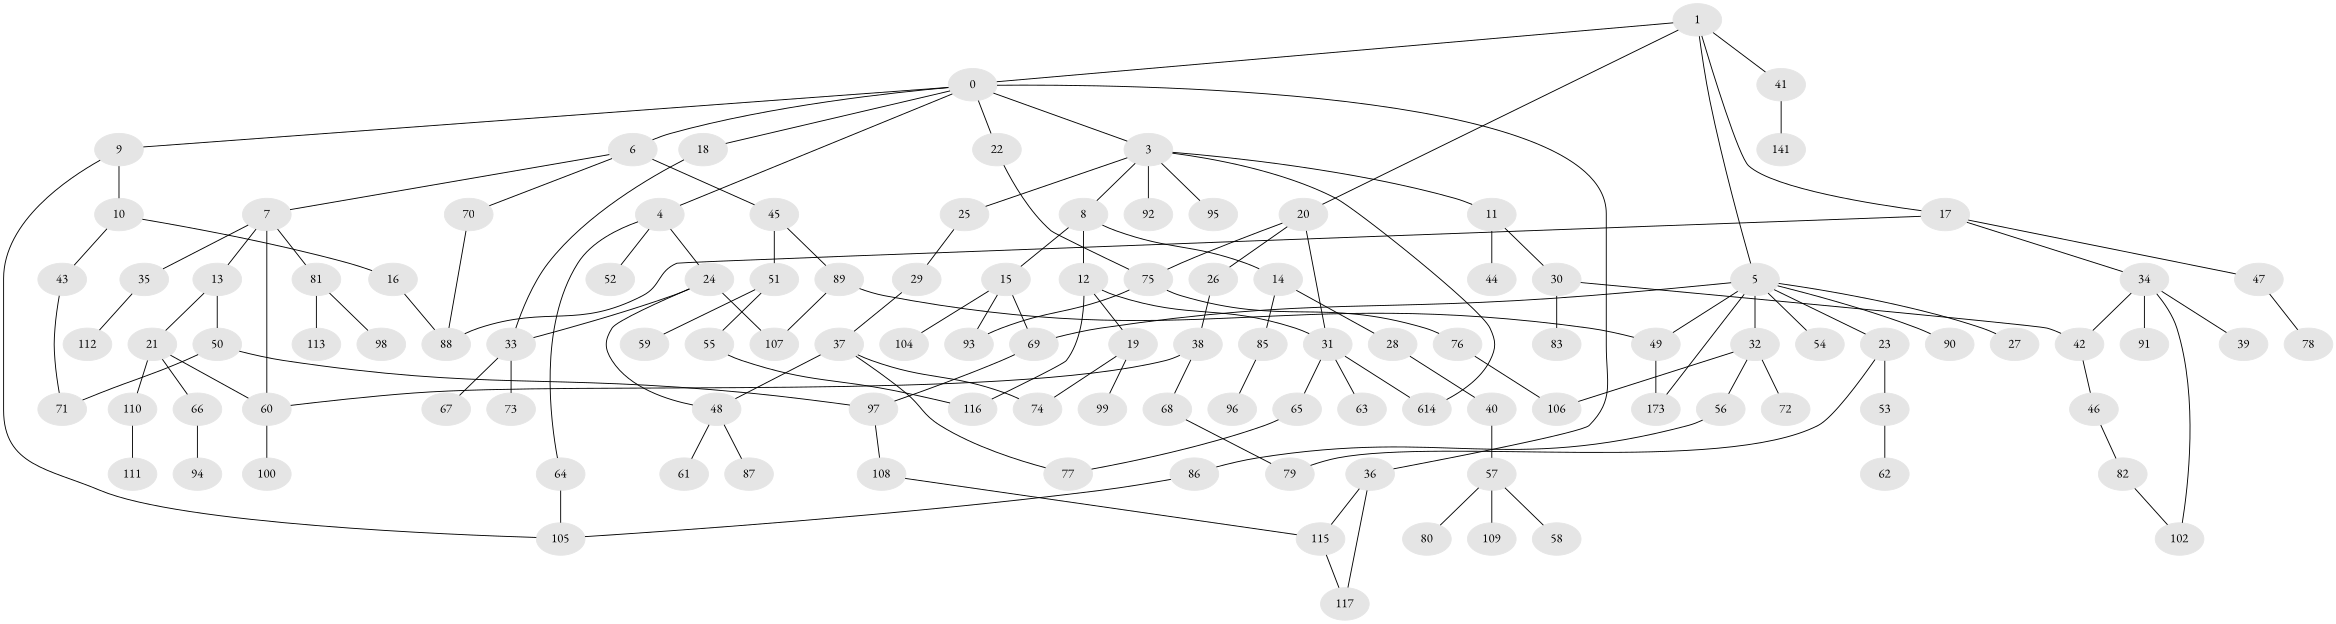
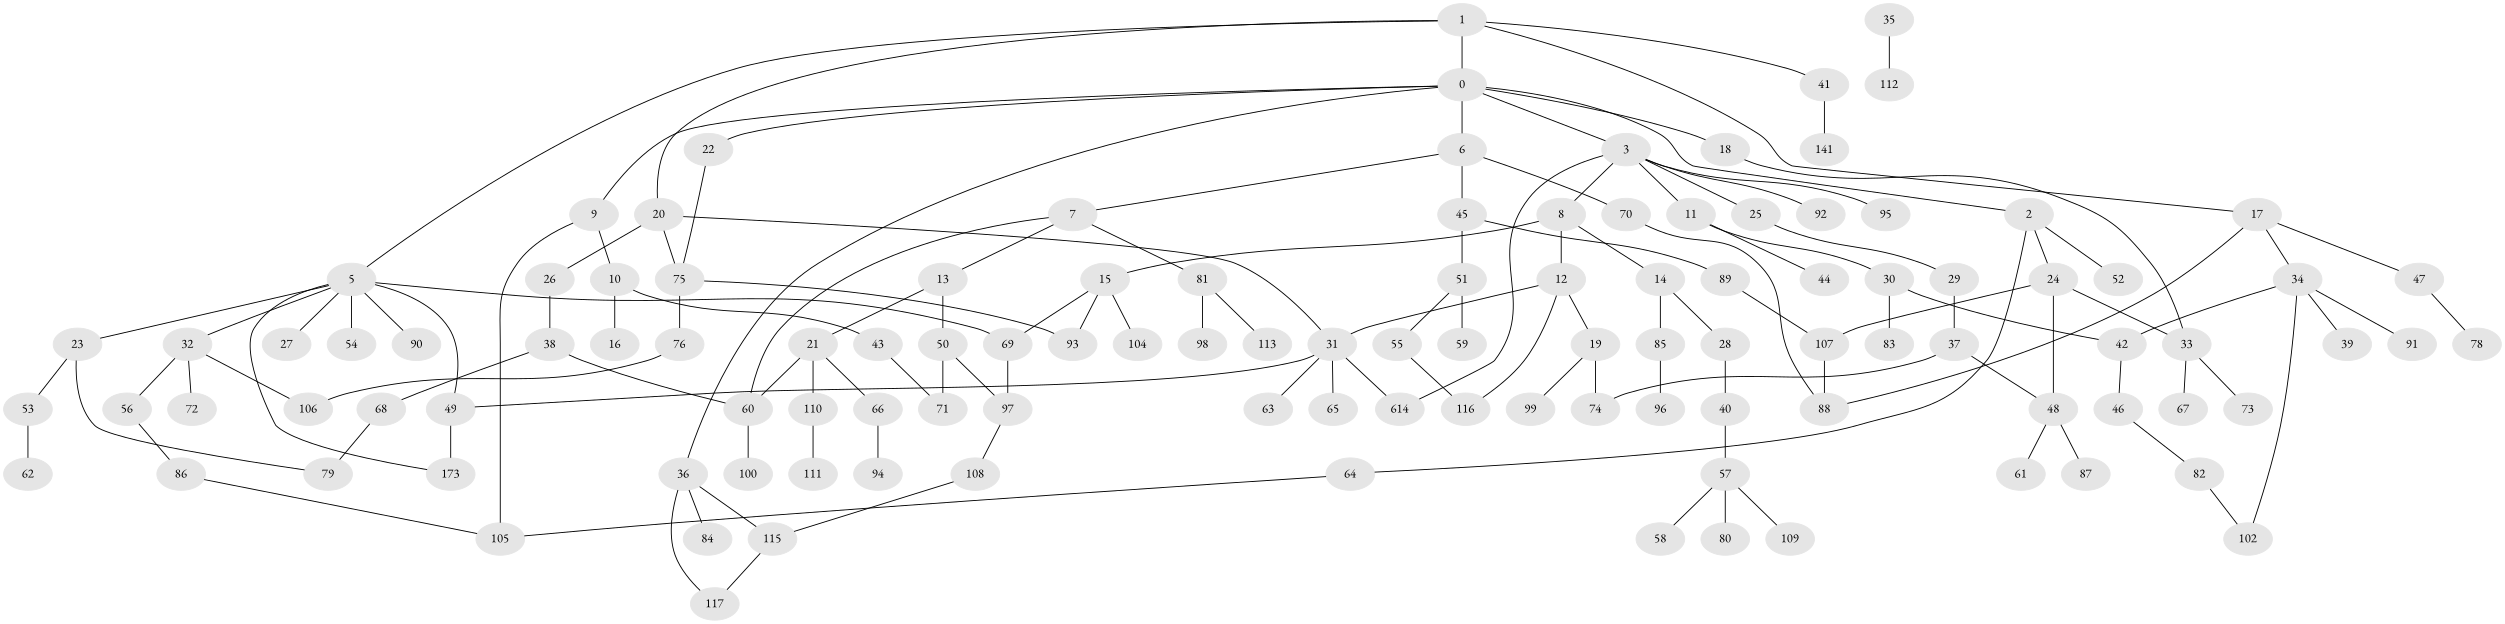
node "4": label "4" -> "2"
edge "7" -- "35": removed
edge "16" -- "88": now "107" -- "88"
edge "89" -- "49": now "31" -- "49"
node "77": removed
node "84": added
